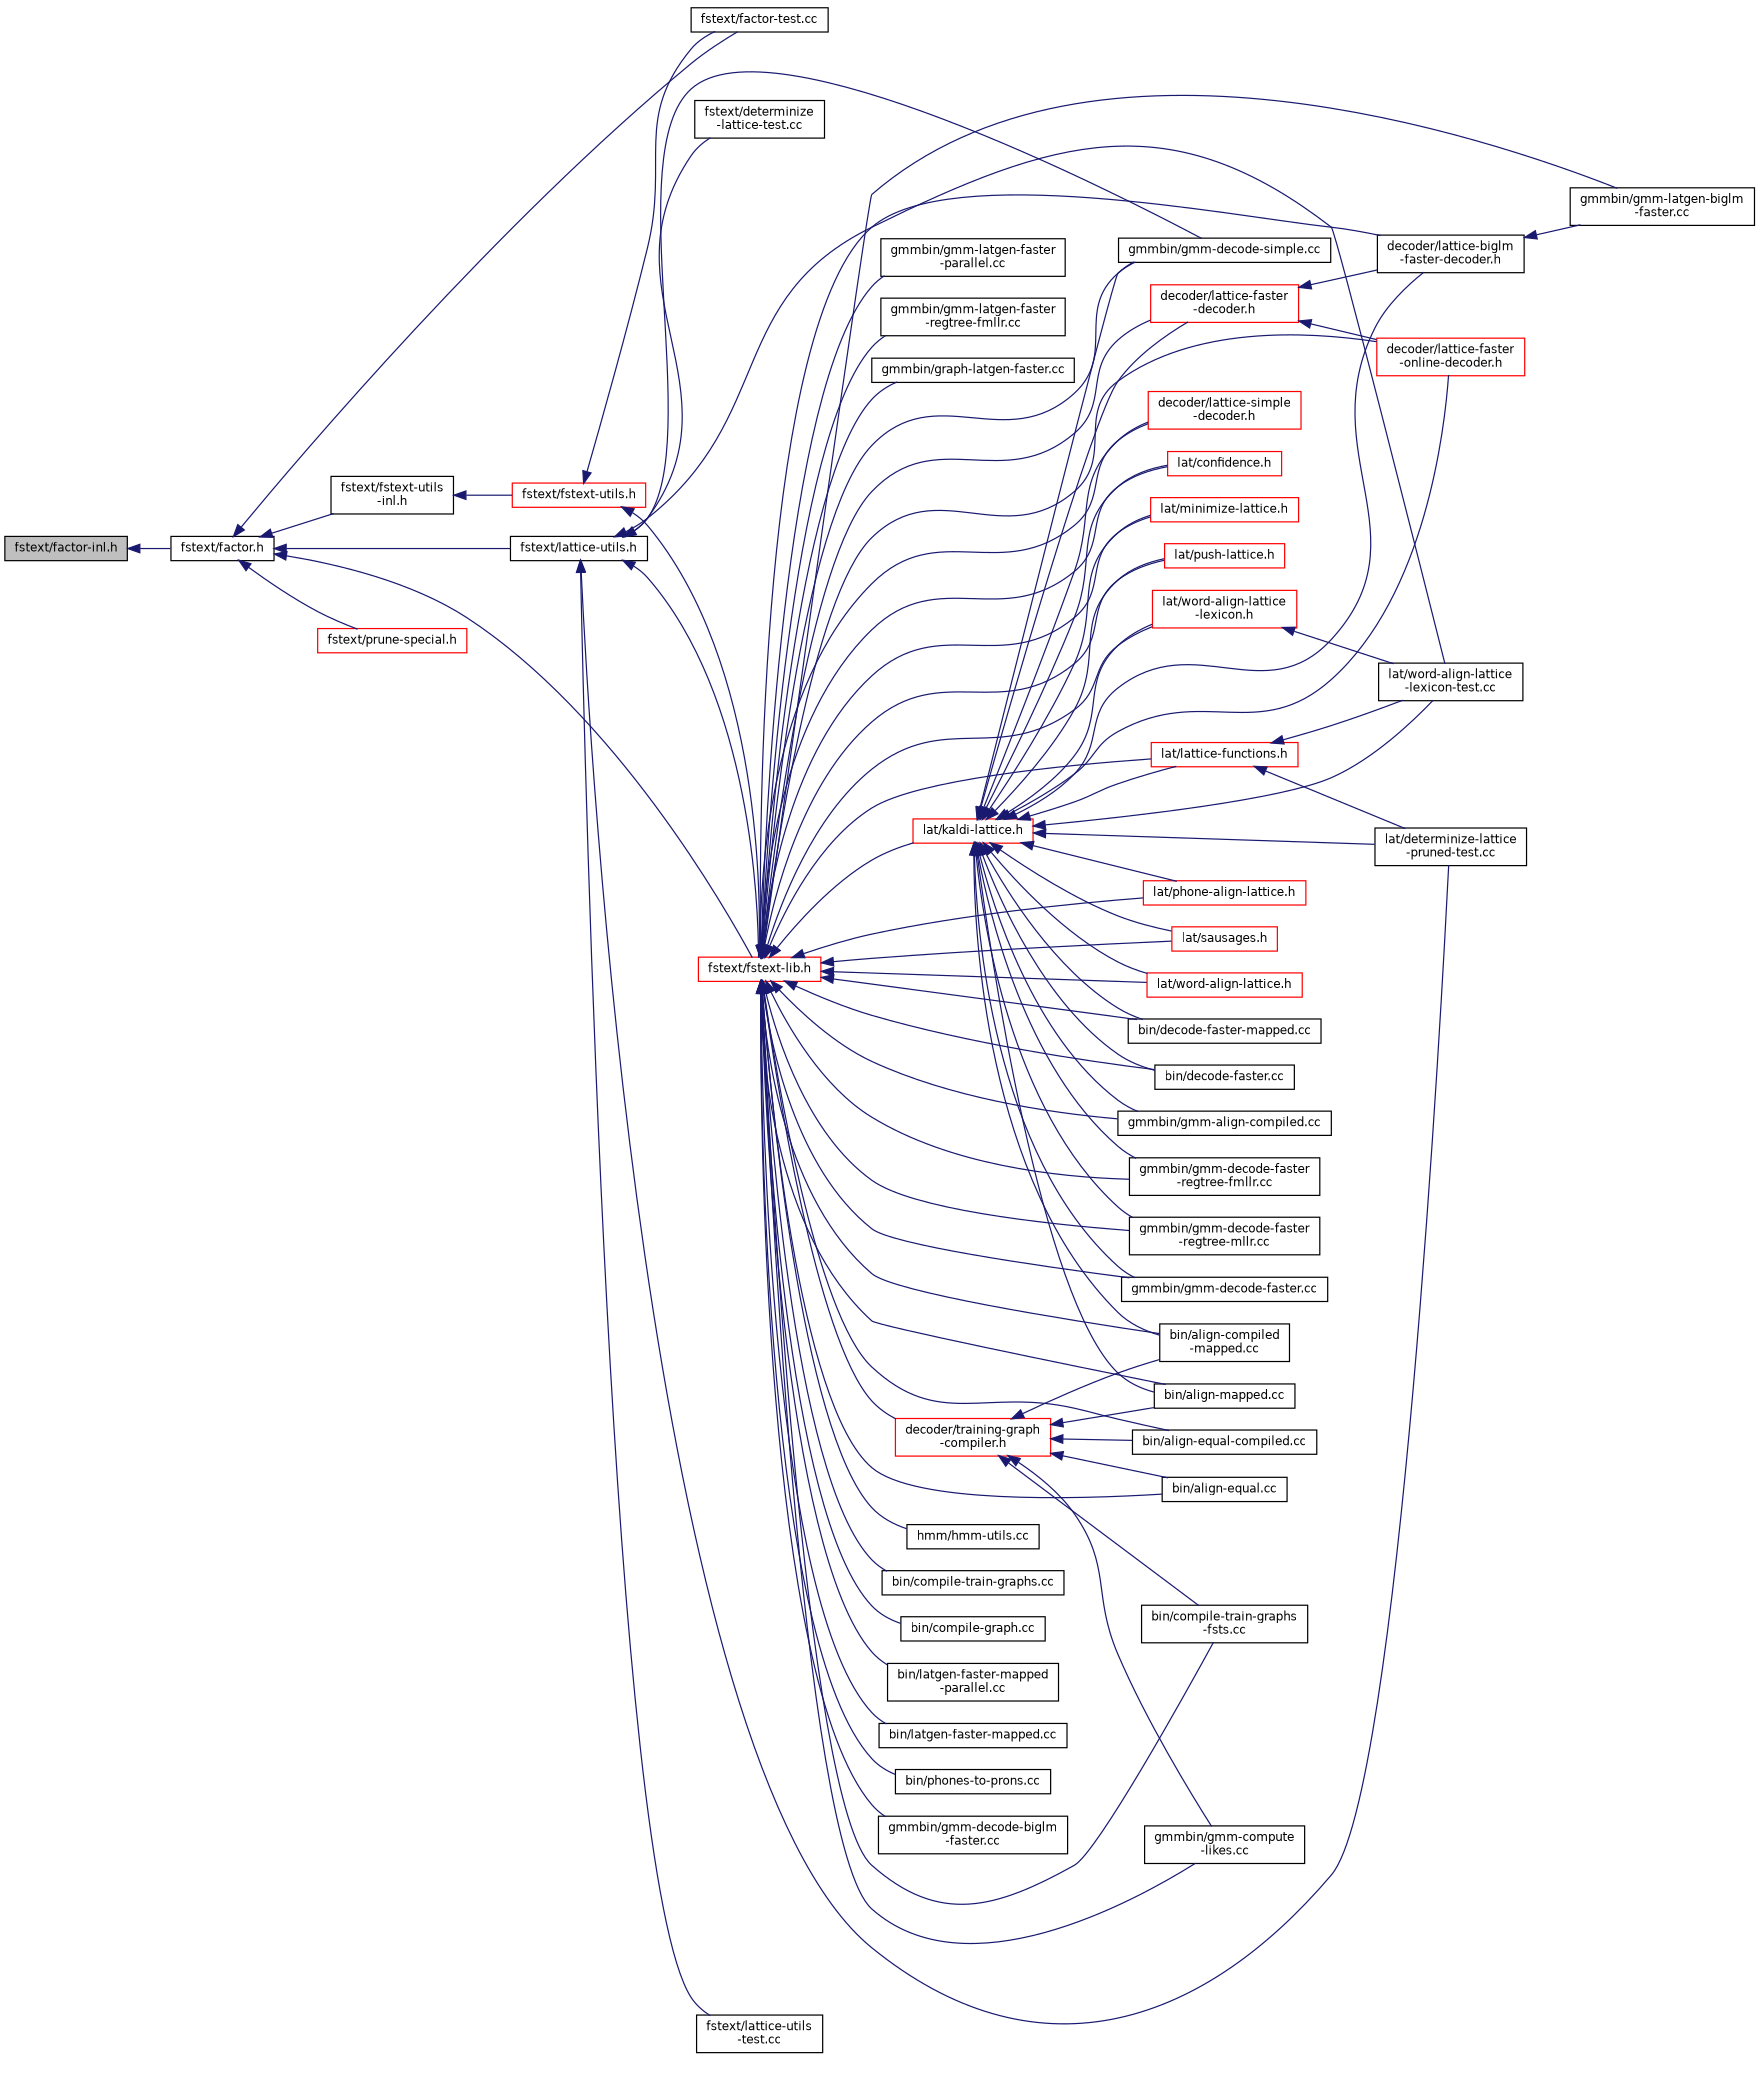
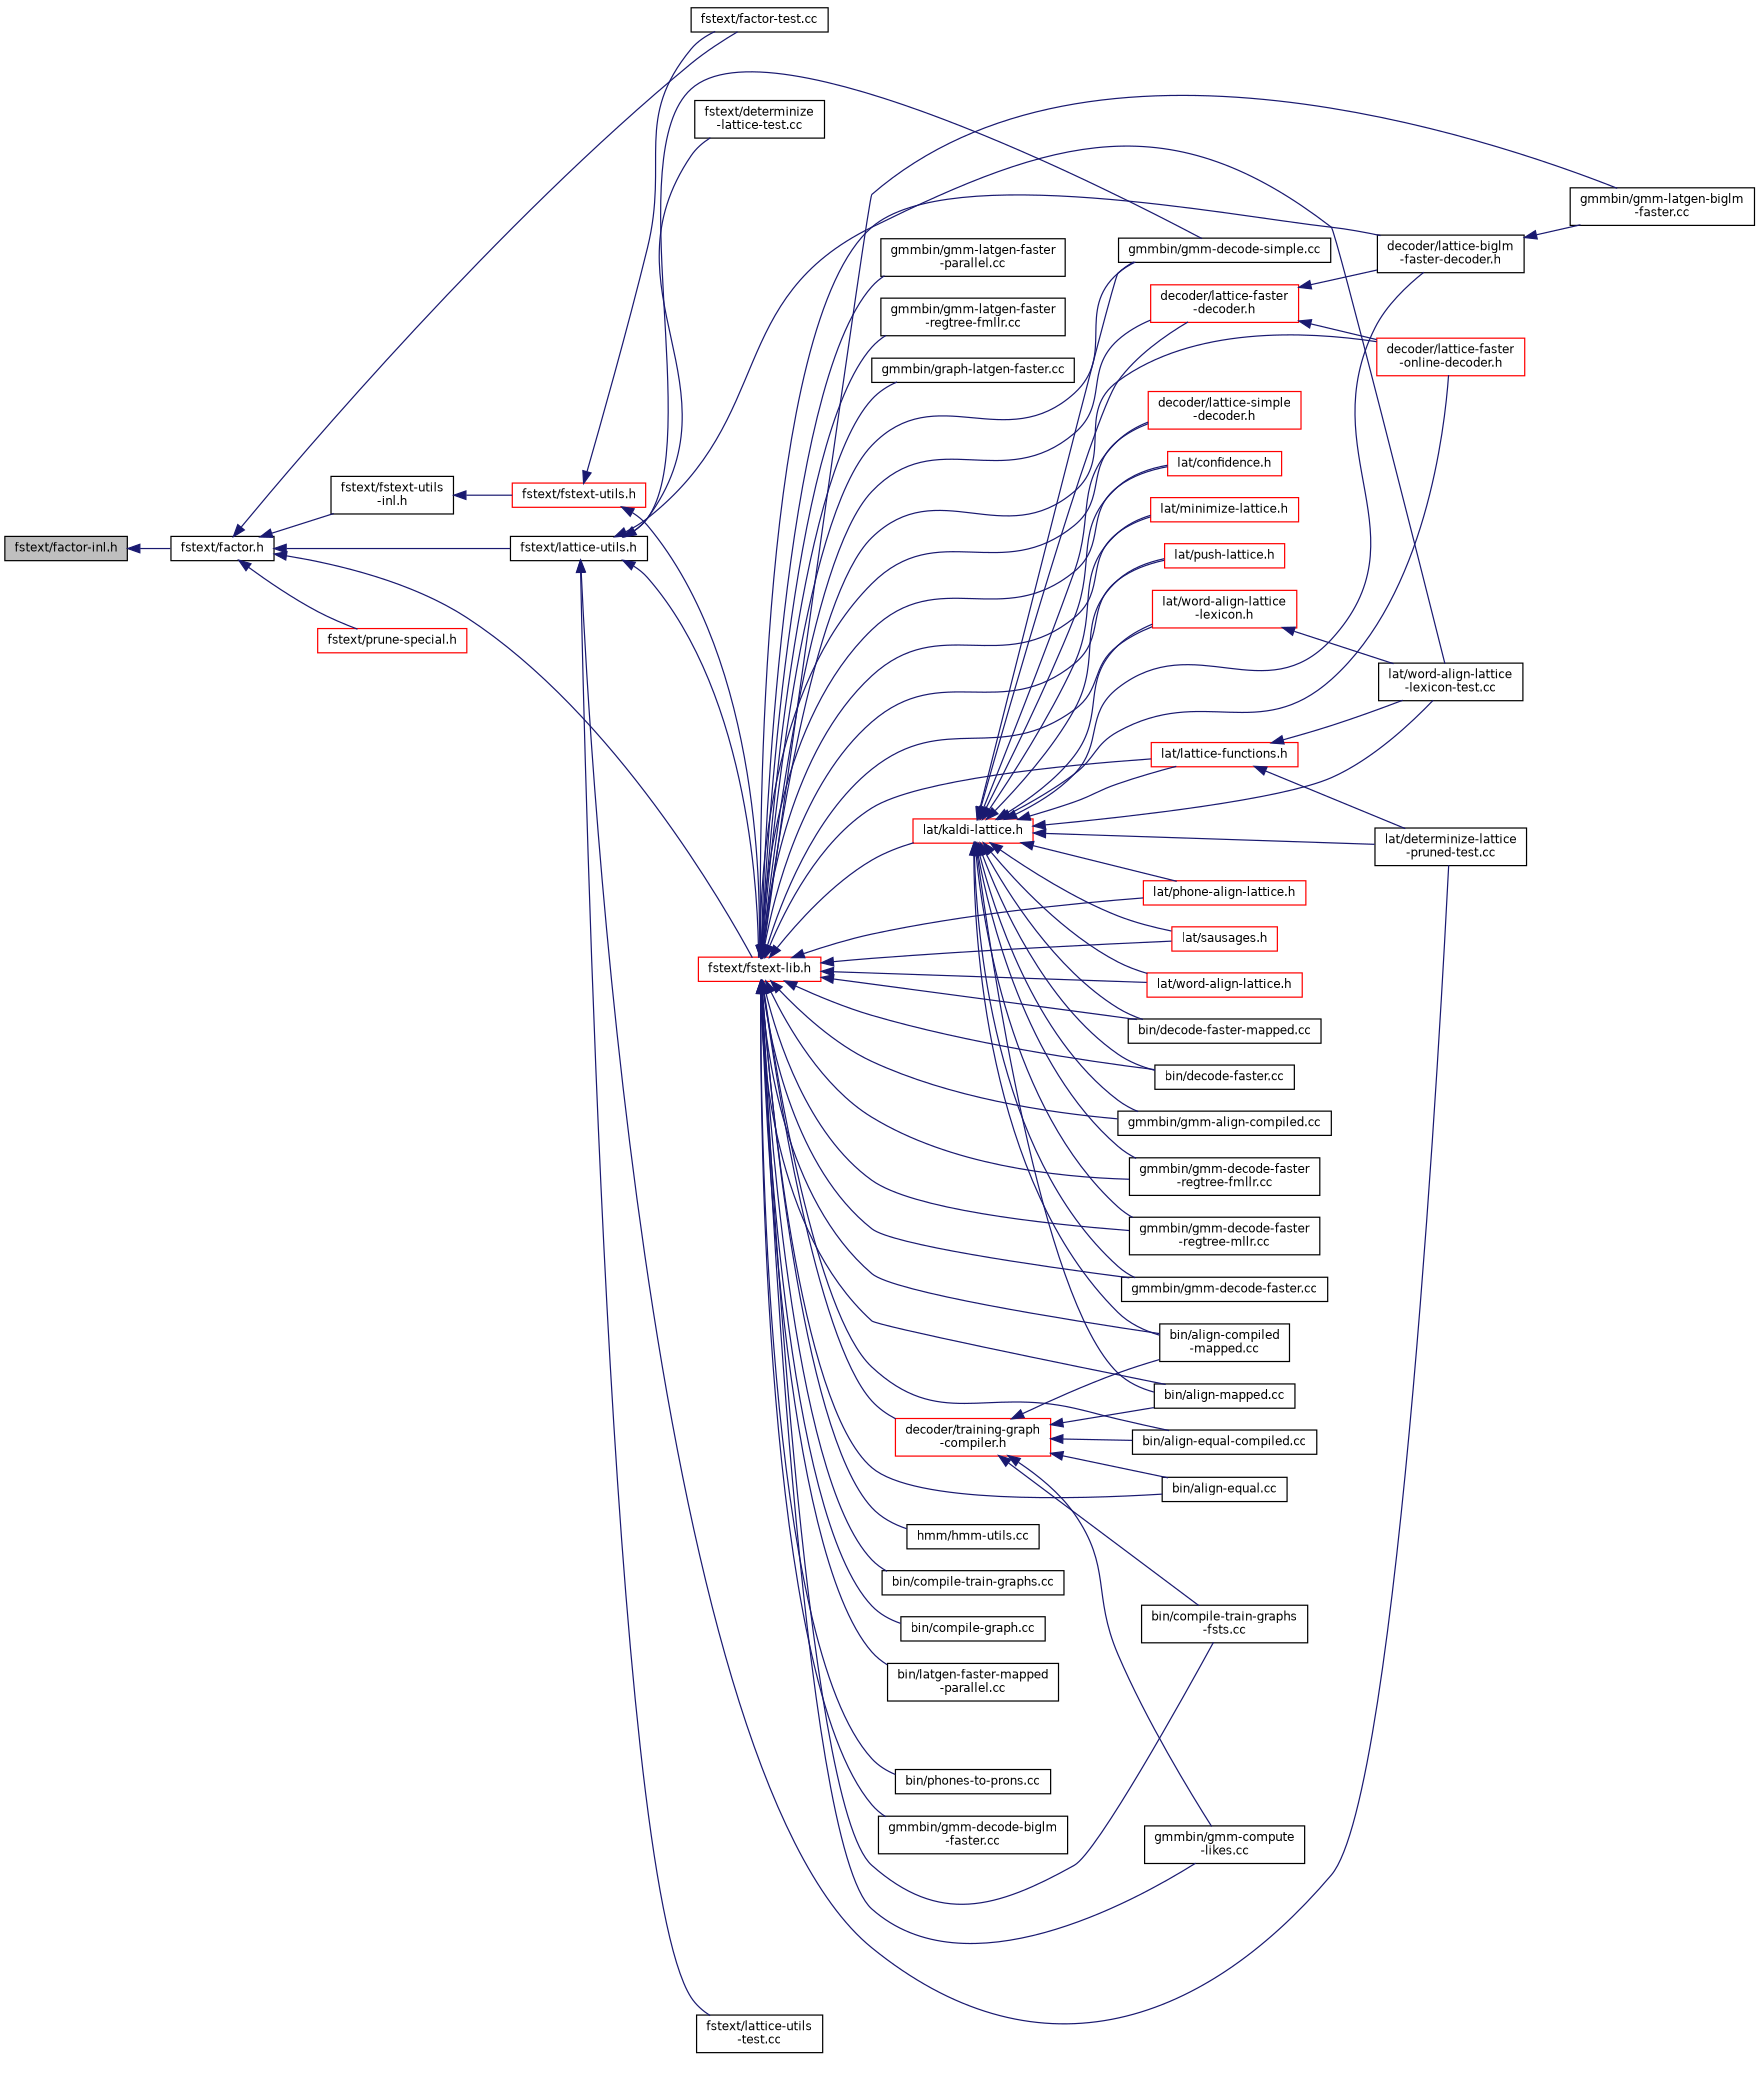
node "bin/latgen-faster-mapped.cc": removed
